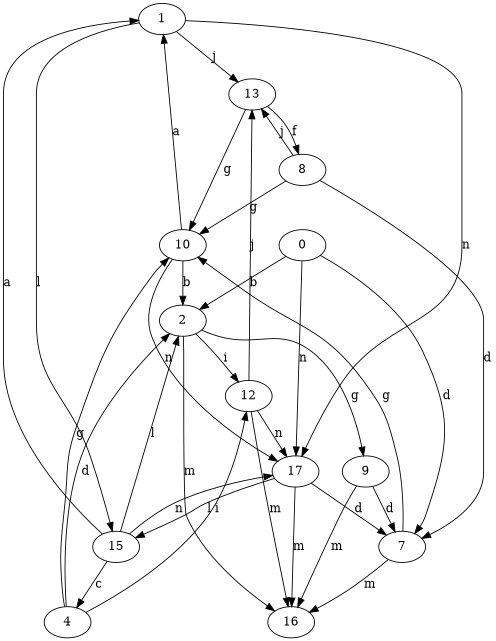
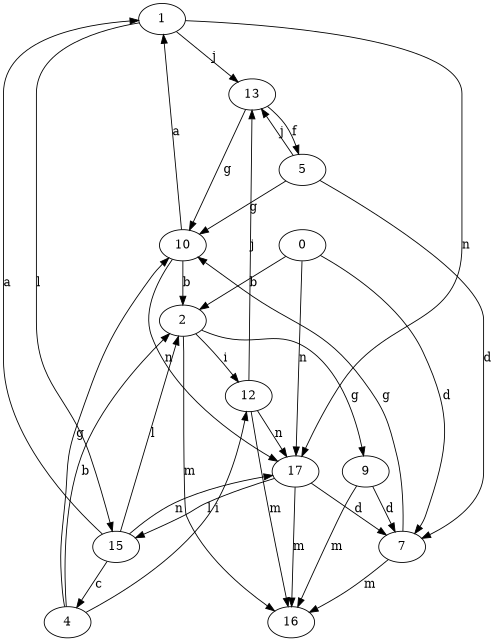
node "8": label "8" -> "5"
edge "4" -> "2": label "d" -> "b"
